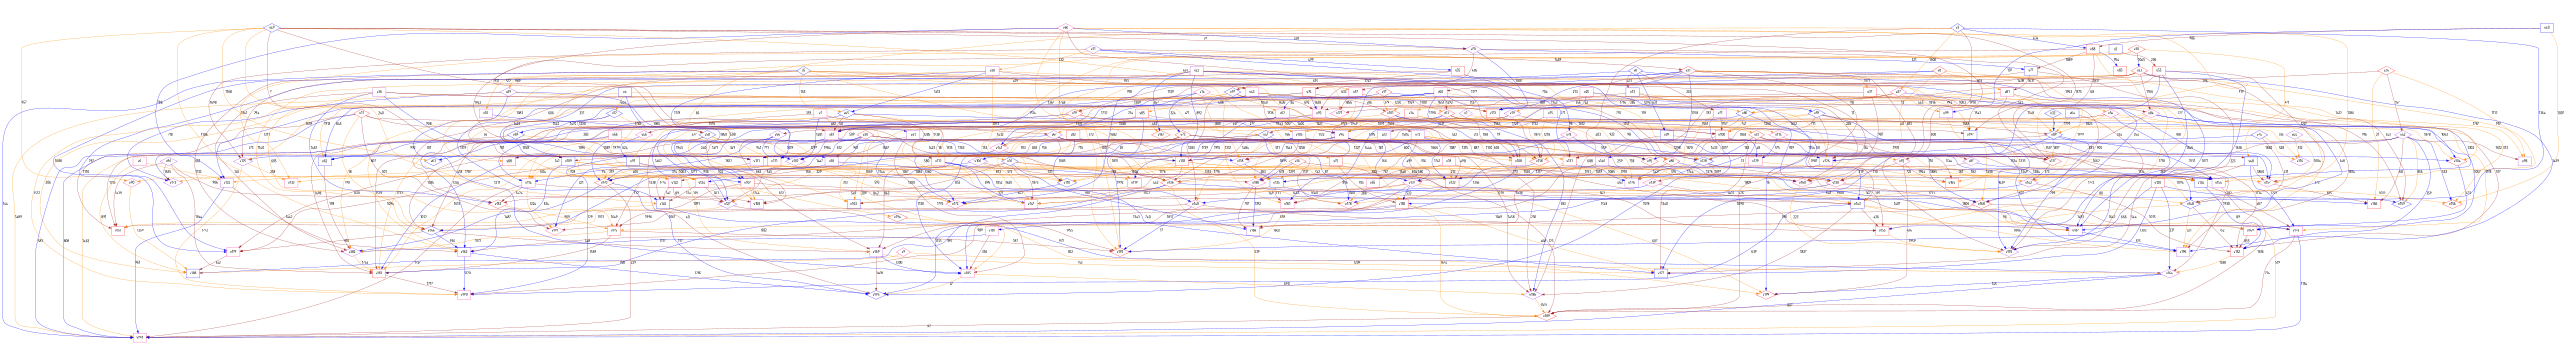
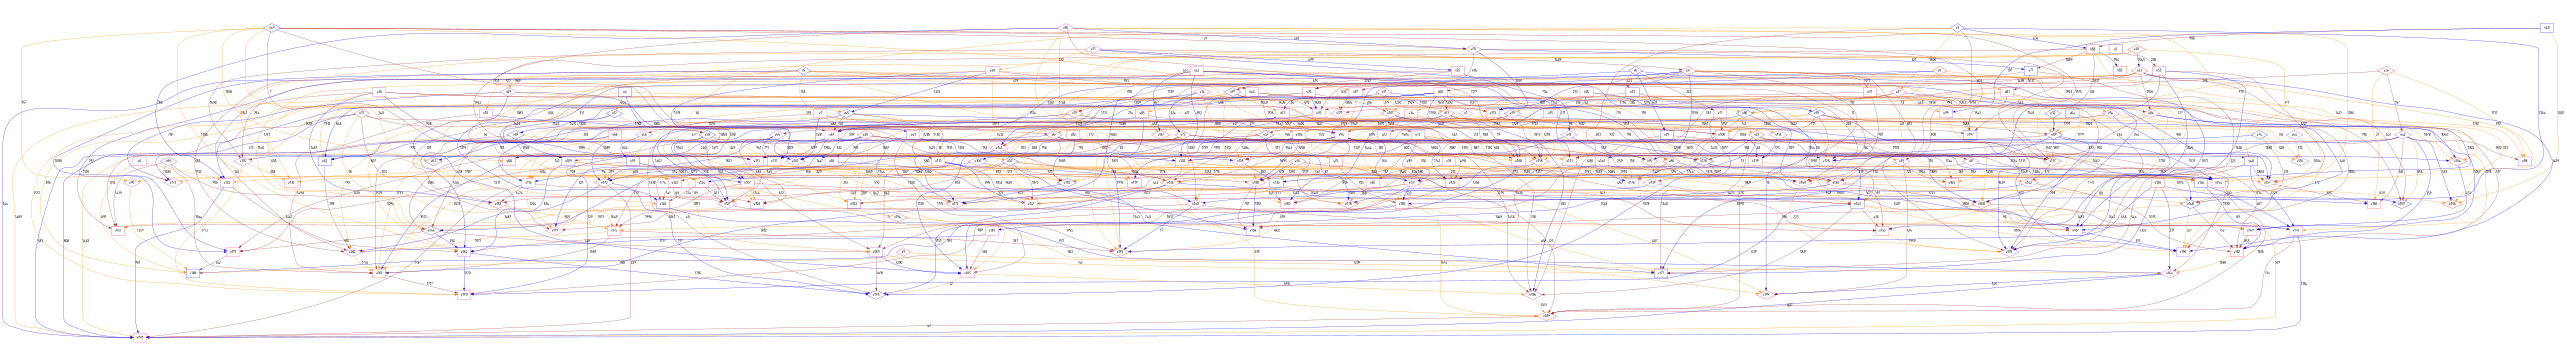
edge "v85" -> "v183": now "v10" -> "v183"
edge "v7" -> "v124": removed, label "1979"
edge "v134" -> "v174": color brown -> blue
